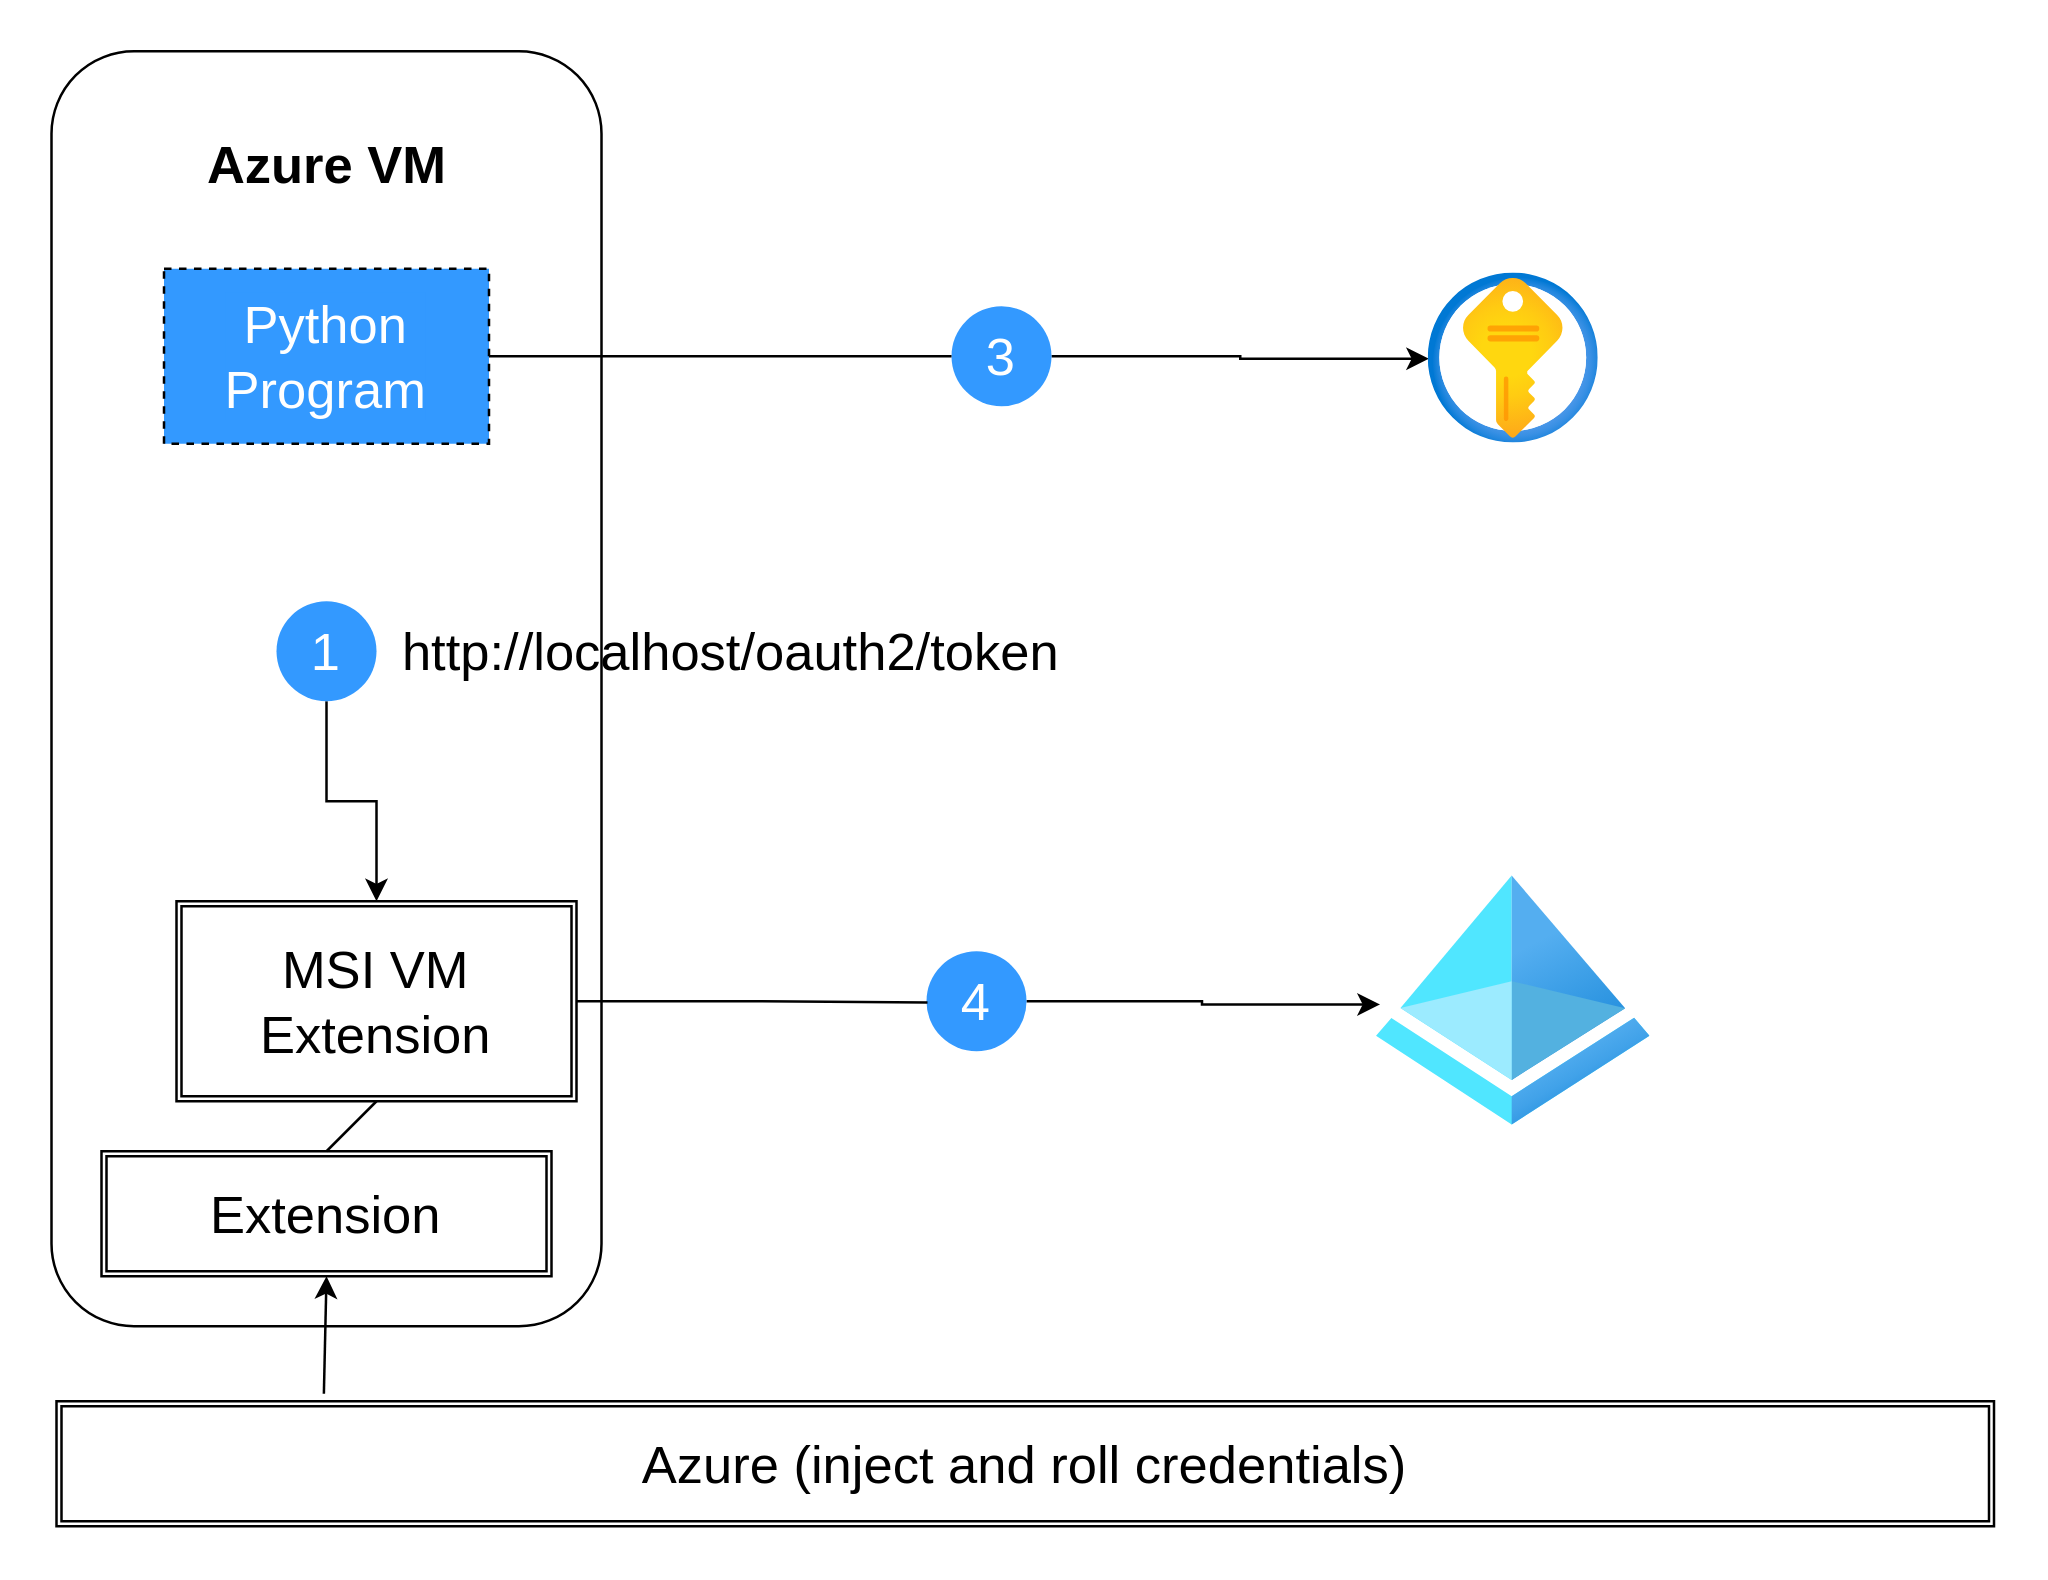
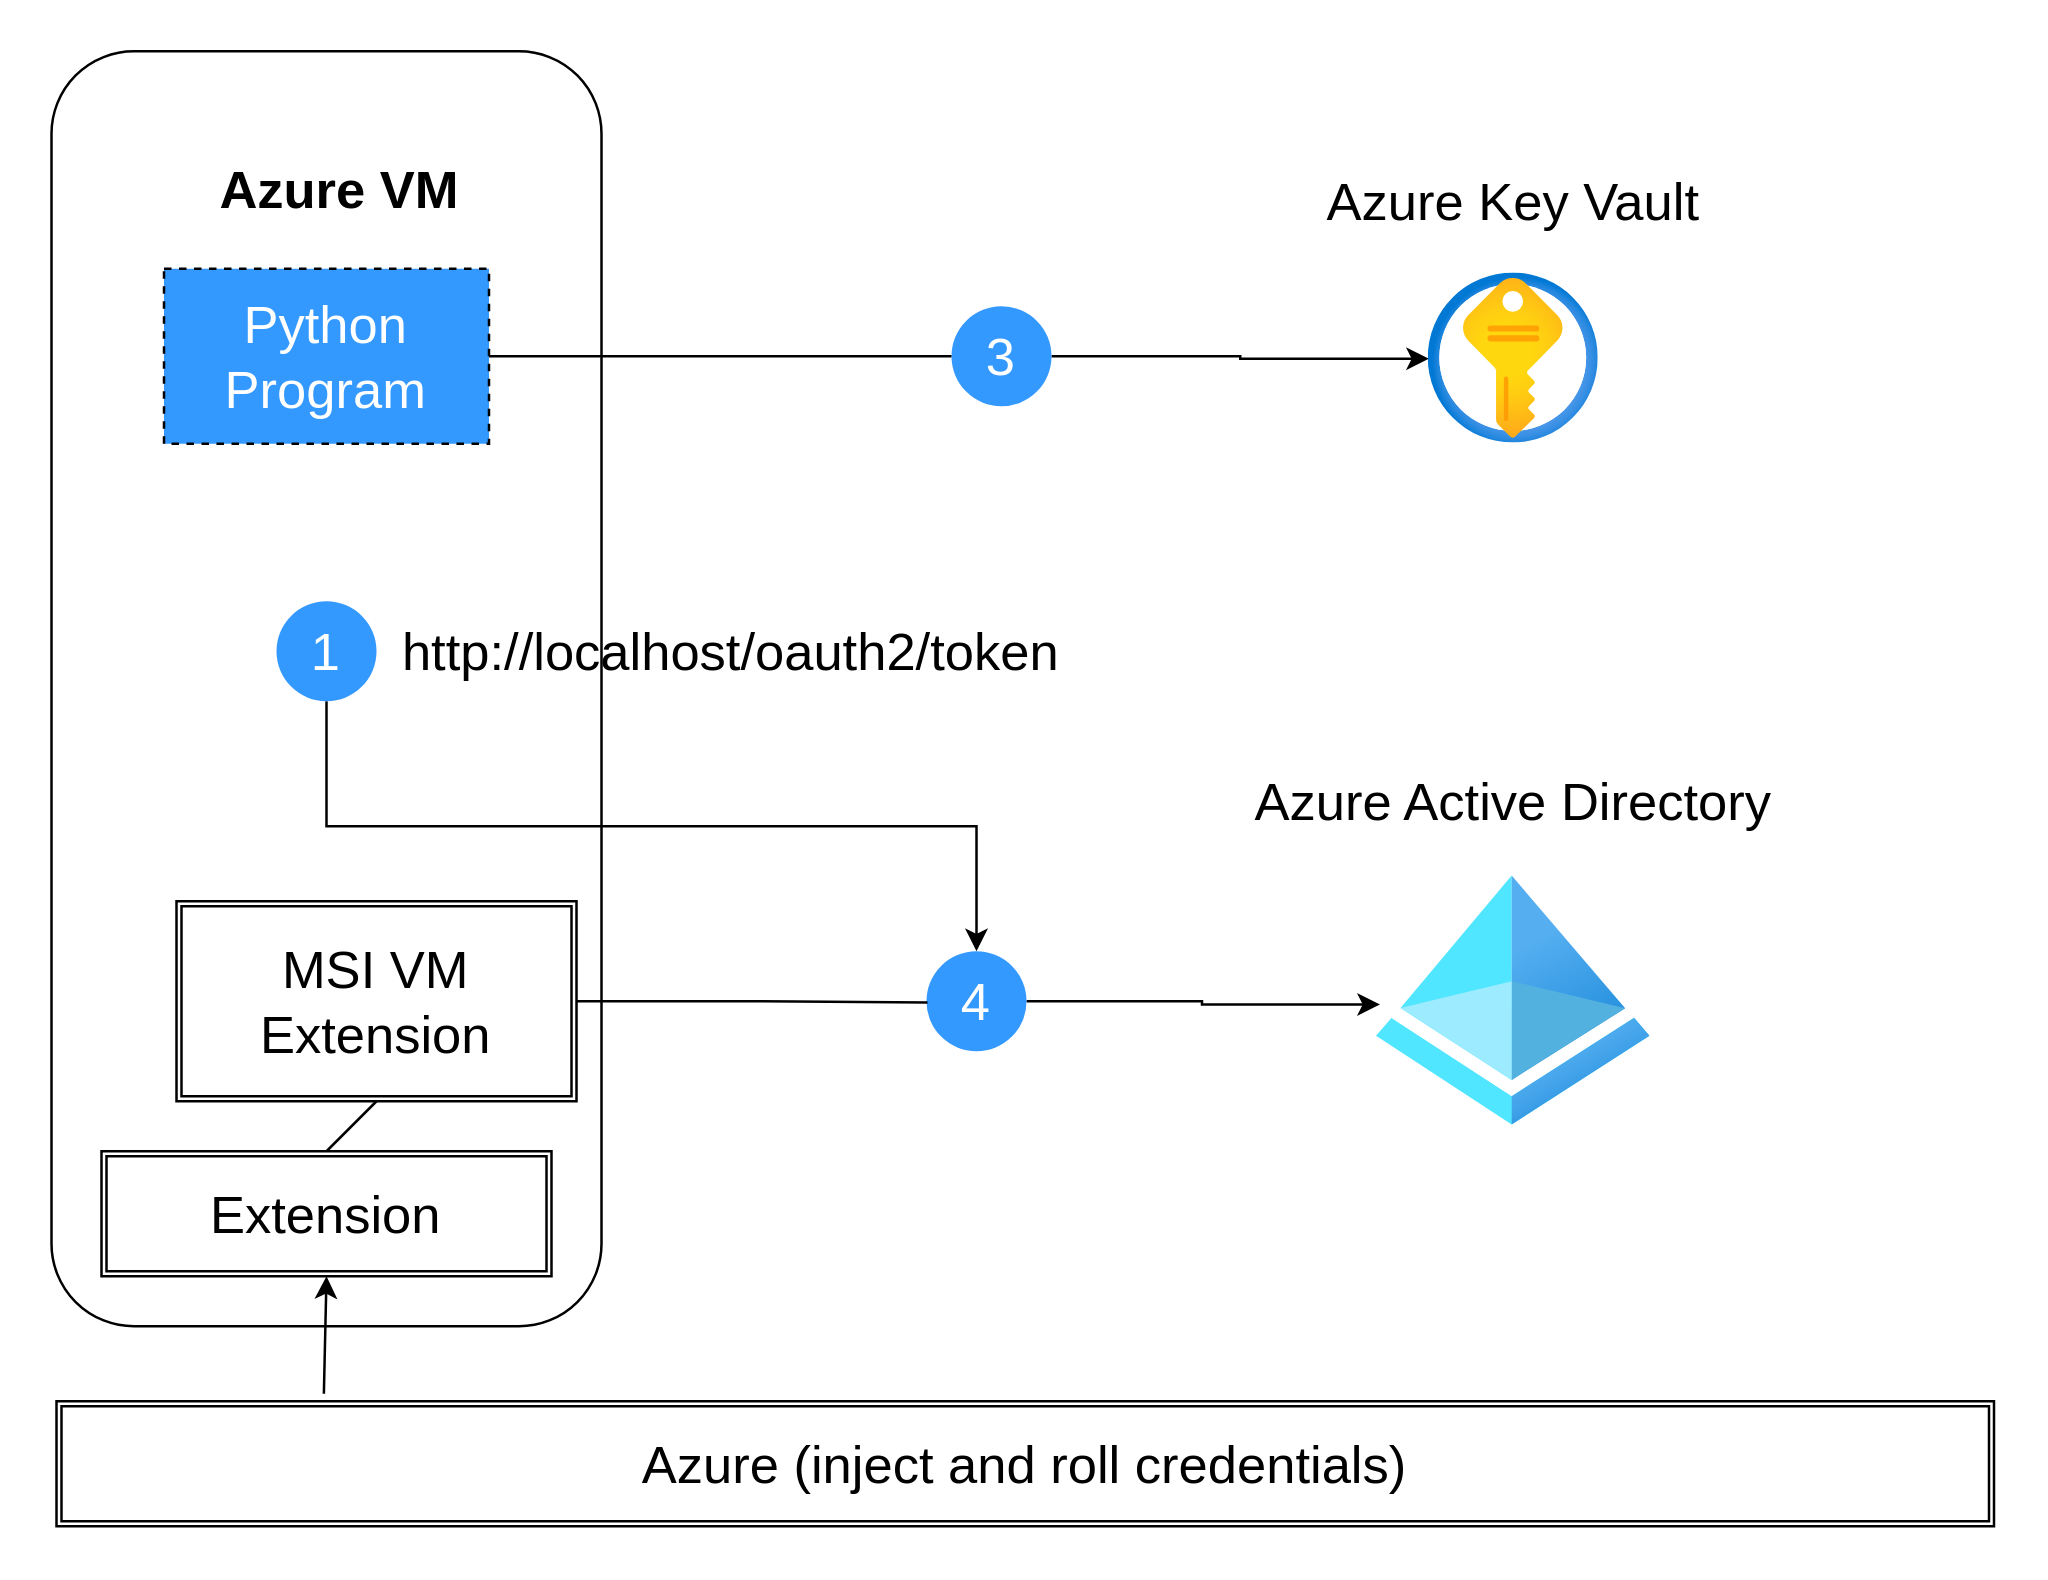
node "Azure VM": moved (326, 164) -> (339, 189)
node "Azure Key Vault": added
node "Azure Active Directory": added
edge "1" -> "MSI VM Extension": now "1" -> "4"
